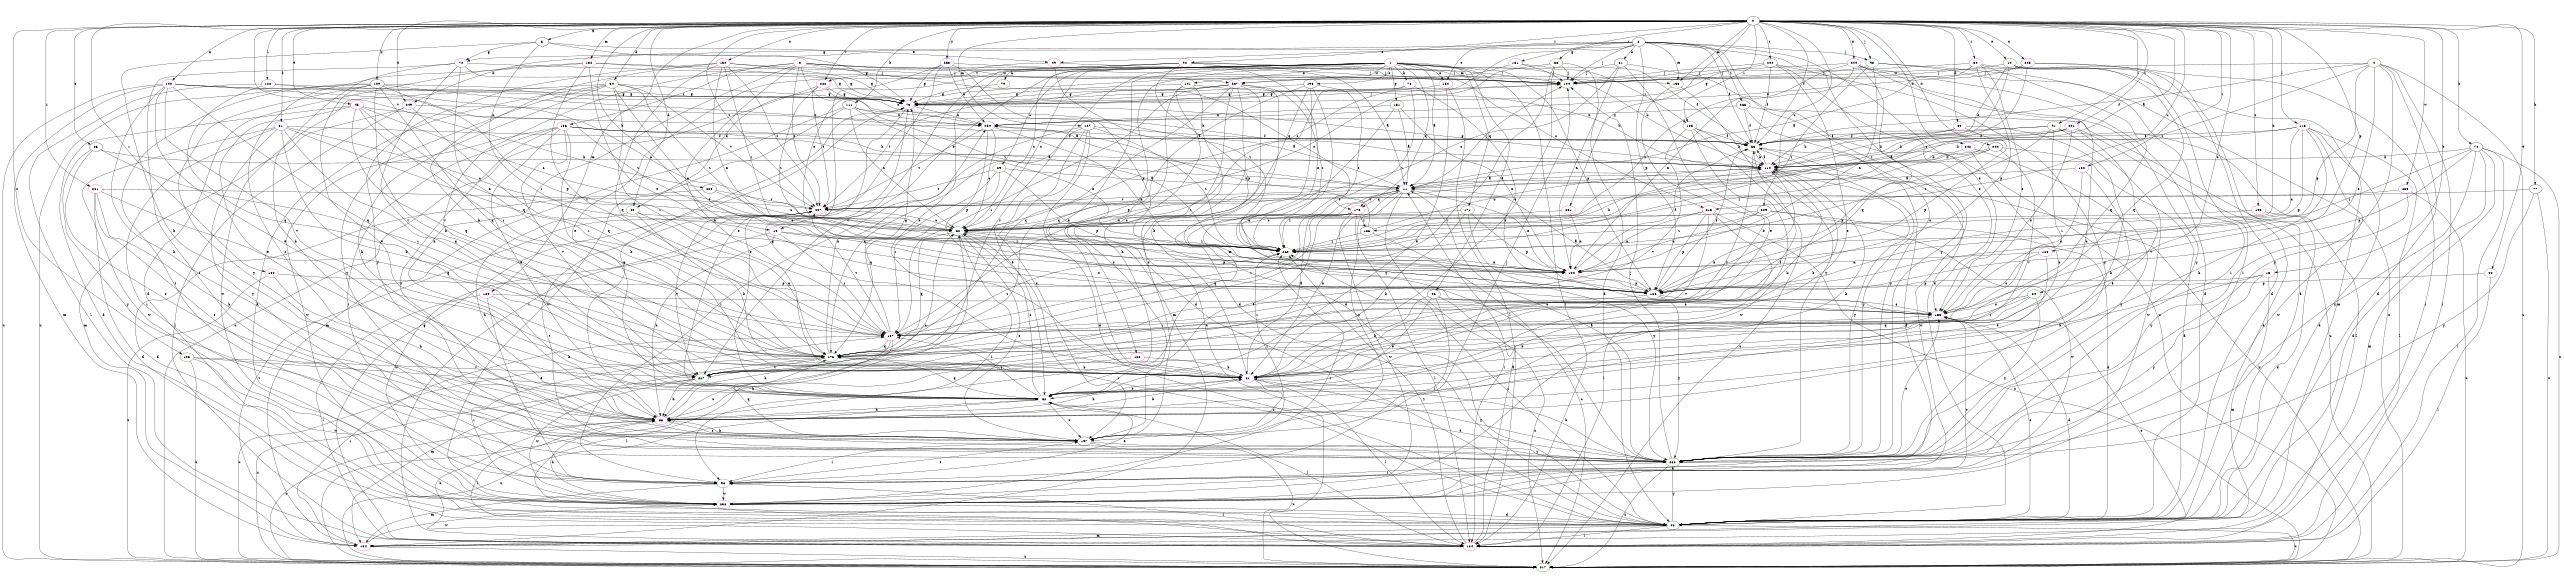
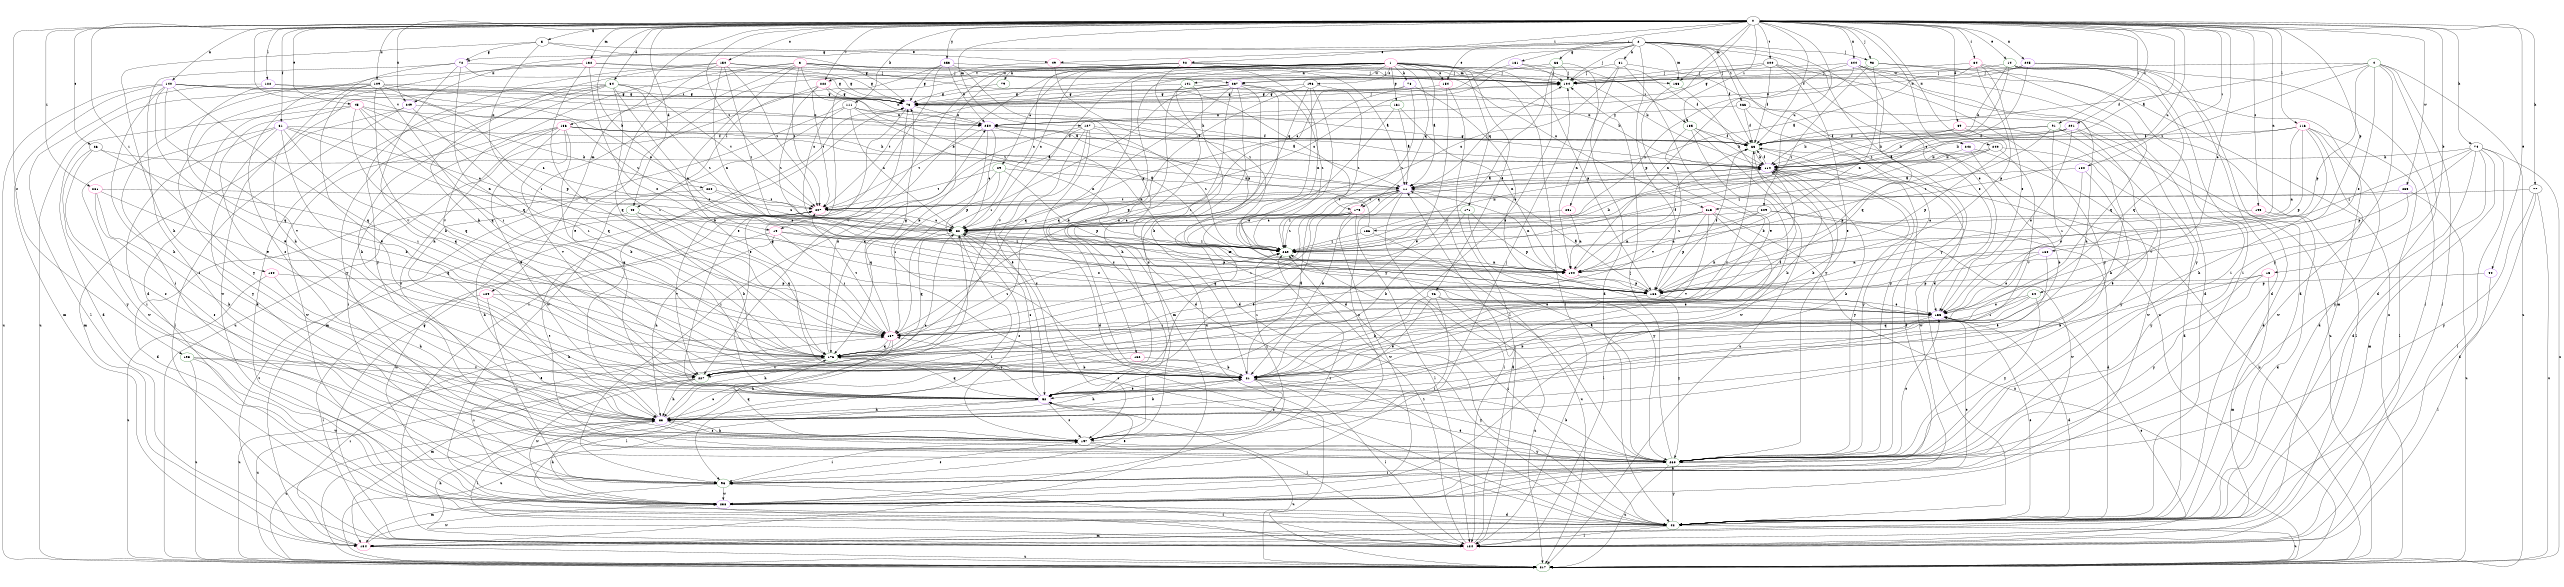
edge "1" -> "40": label "d" -> "l"
edge "175" -> "136": now "175" -> "269"
edge "261" -> "42": now "77" -> "42"
